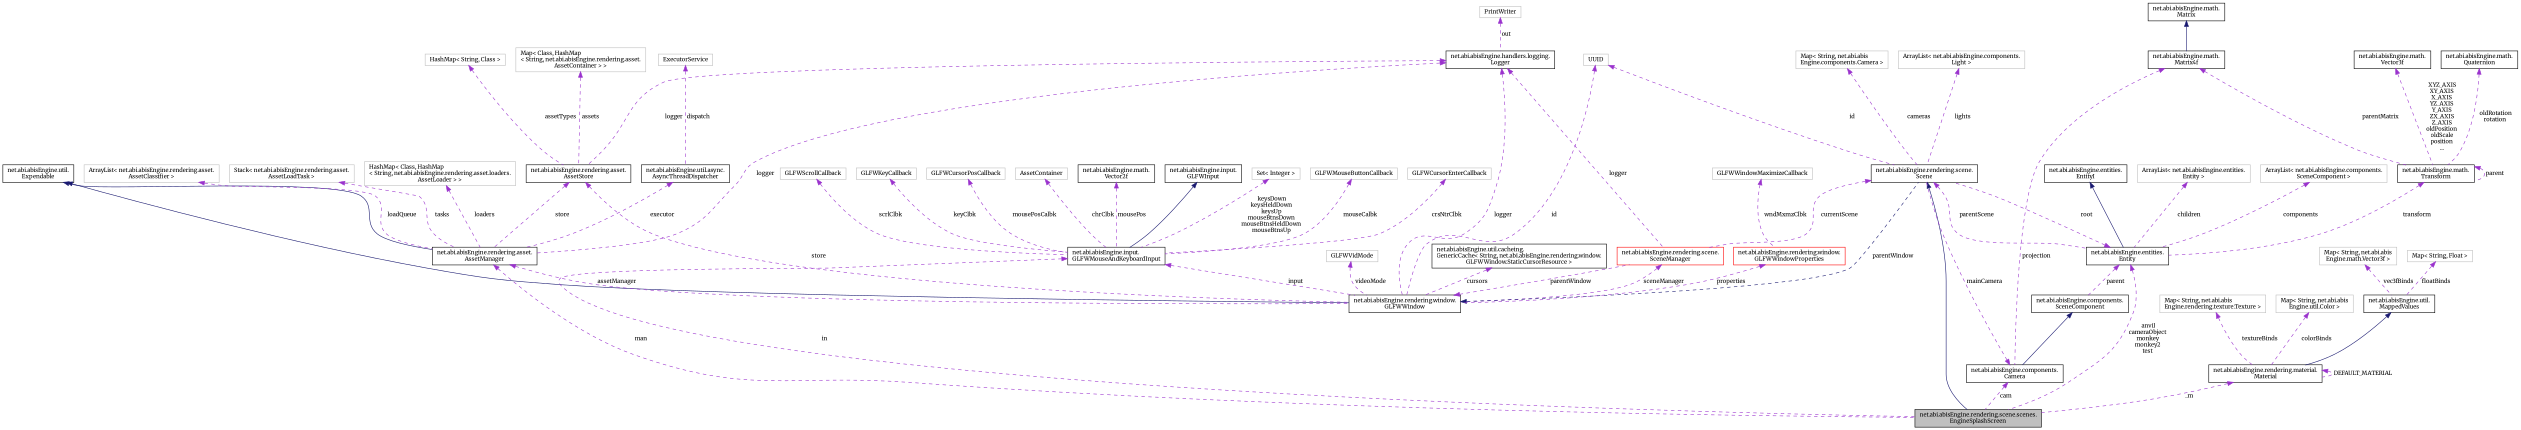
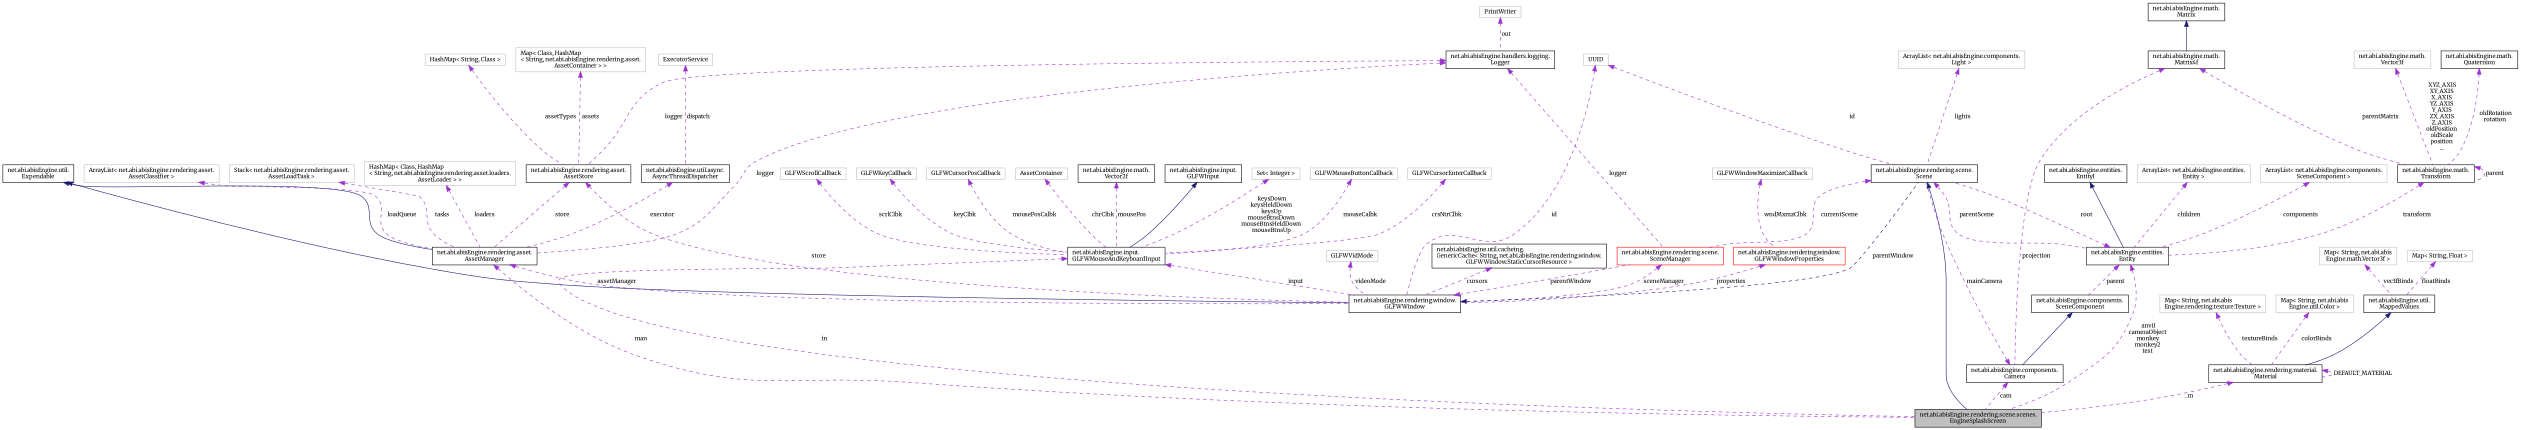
node "Map< String, net.abi.abis Engine.components.Camera >": removed
node "net.abi.abisEngine.math. Vector3f": color black -> grey75
edge "net.abi.abisEngine.rendering.window. GLFWWindow" -> "net.abi.abisEngine.handlers.logging. Logger": removed, label "logger"
